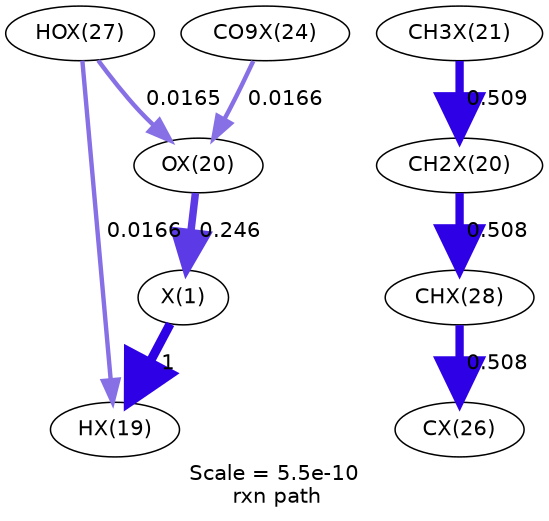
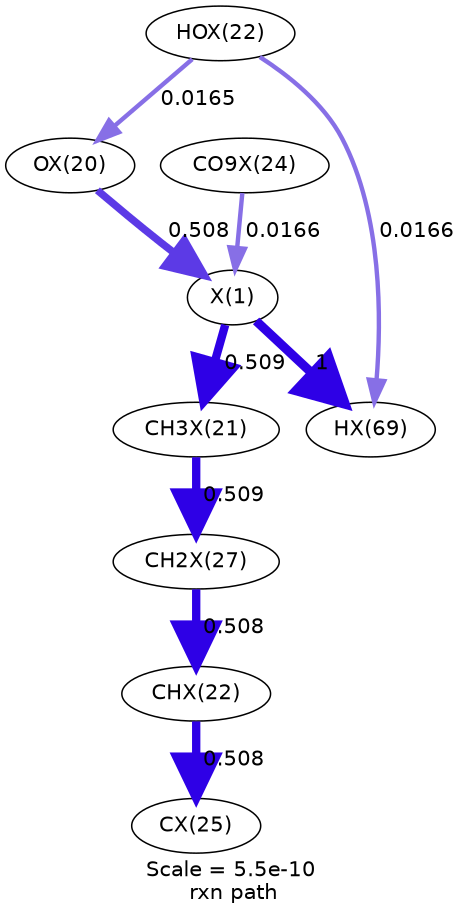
node "HOX(27)": label "HOX(27)" -> "HOX(22)"
edge "CO9X(24)" -> "OX(20)": now "CO9X(24)" -> "X(1)"
node "CH2X(20)": label "CH2X(20)" -> "CH2X(27)"
edge "OX(20)" -> "X(1)": label " 0.246" -> " 0.508"
node "CHX(28)": label "CHX(28)" -> "CHX(22)"
edge "X(1)" -> "CH3X(21)": added, label "0.509"
node "HX(19)": label "HX(19)" -> "HX(69)"
node "CX(26)": label "CX(26)" -> "CX(25)"
